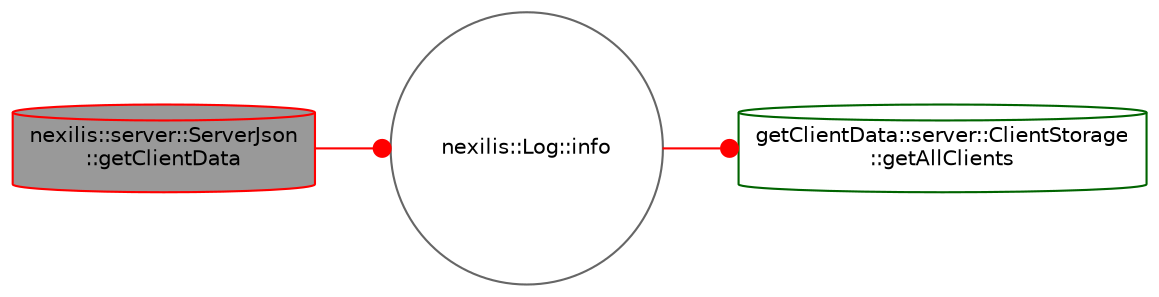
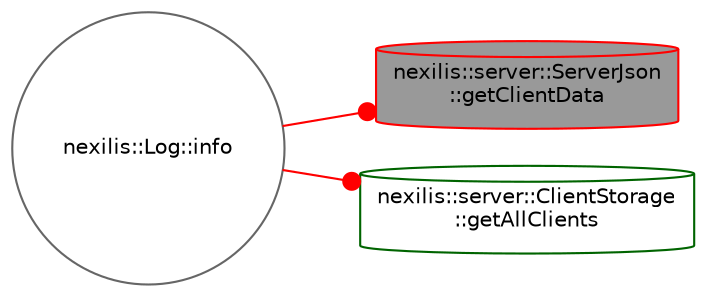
edge "nexilis::server::ServerJson ::getClientData" -> "nexilis::Log::info": reversed
node "getClientData::server::ClientStorage ::getAllClients": label "getClientData::server::ClientStorage ::getAllClients" -> "nexilis::server::ClientStorage ::getAllClients"
